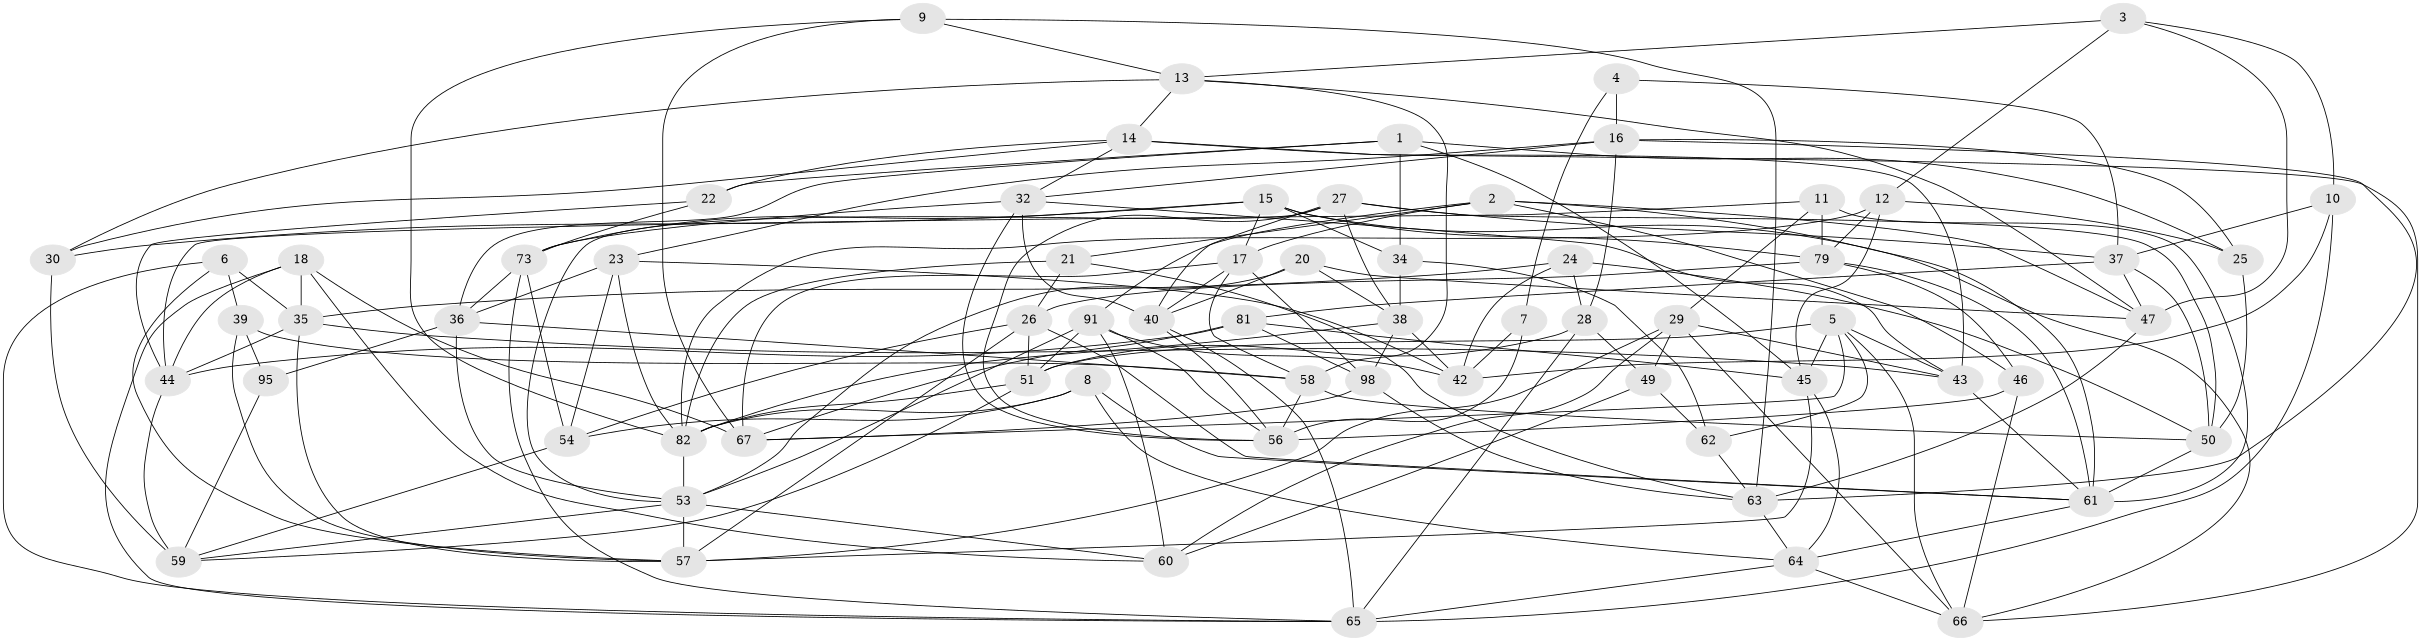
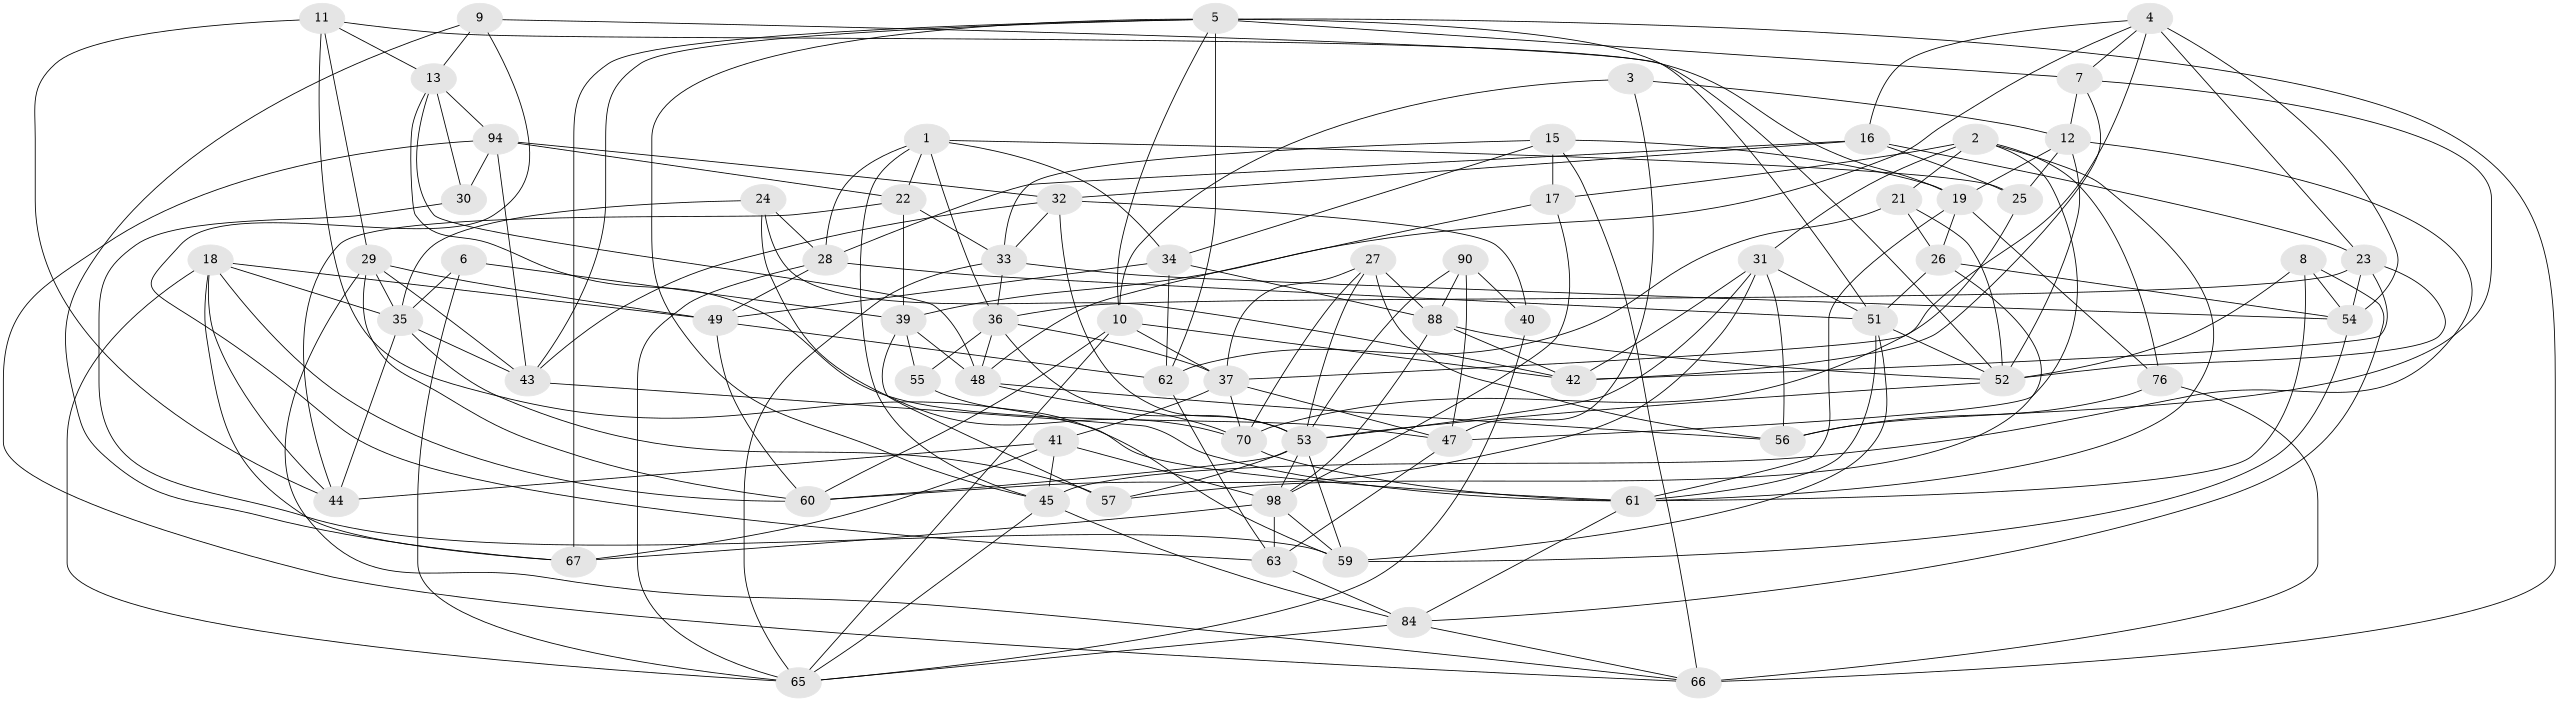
edge "5" -- "7": added
edge "3" -- "13": now "11" -- "13"
edge "7" -- "12": added
node "14": label "14" -> "94"
edge "4" -- "23": added
edge "4" -- "54": added
edge "5" -- "10": added
edge "1" -- "28": added
edge "16" -- "63": removed
edge "15" -- "30": removed
edge "4" -- "39": added
edge "27" -- "40": removed
node "73": label "73" -> "33"
edge "22" -- "39": added
node "20": label "20" -> "90"
node "79": label "79" -> "19"
edge "17" -- "67": removed
edge "18" -- "49": added
edge "34" -- "49": added
edge "17" -- "40": removed
node "91": label "91" -> "31"
node "81": label "81" -> "41"
node "38": label "38" -> "88"
edge "36" -- "37": added
edge "21" -- "63": now "21" -- "62"
node "95": label "95" -> "55"
edge "40" -- "56": removed
node "58": label "58" -> "48"
node "46": label "46" -> "76"
edge "10" -- "60": added
edge "32" -- "56": now "32" -- "53"
node "82": label "82" -> "52"
node "50": label "50" -> "70"
edge "53" -- "98": added
edge "44" -- "59": now "98" -- "59"
edge "26" -- "61": now "51" -- "61"
edge "29" -- "57": now "29" -- "35"
edge "6" -- "57": removed
edge "45" -- "57": now "45" -- "65"
node "64": label "64" -> "84"
